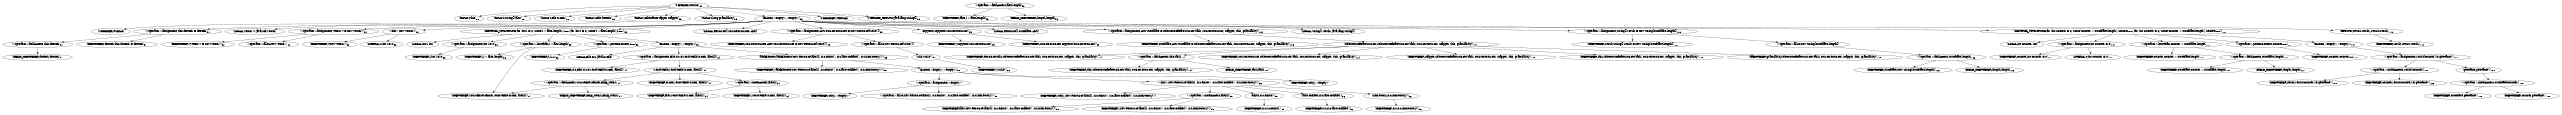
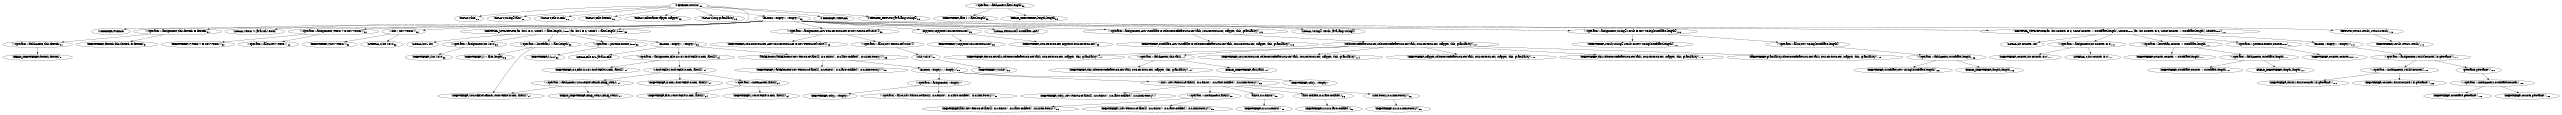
edge "(PARAM,FileNameMapper mapper)" -> "(MODIFIER,PUBLIC)": now "(METHOD,restrict)" -> "(MODIFIER,PUBLIC)"
node "(LOCAL,Resource[] sourceresources: ANY)": removed
